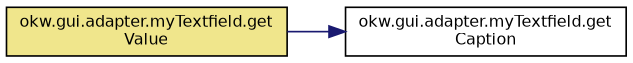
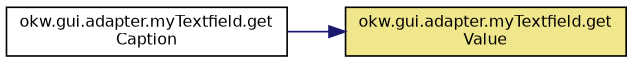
edge "okw.gui.adapter.myTextfield.get Value" -> "okw.gui.adapter.myTextfield.get Caption": reversed
